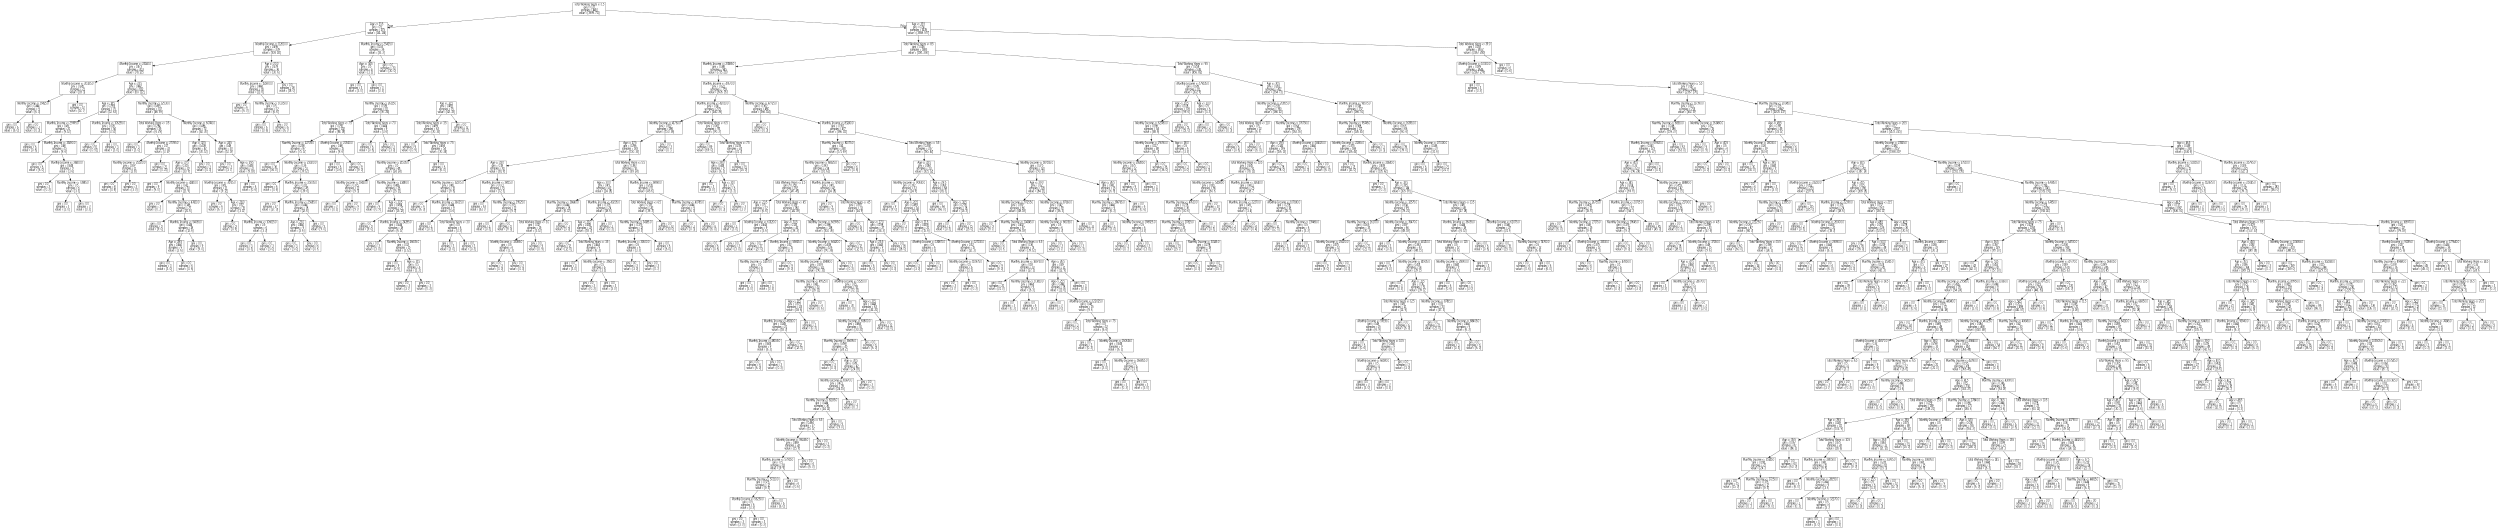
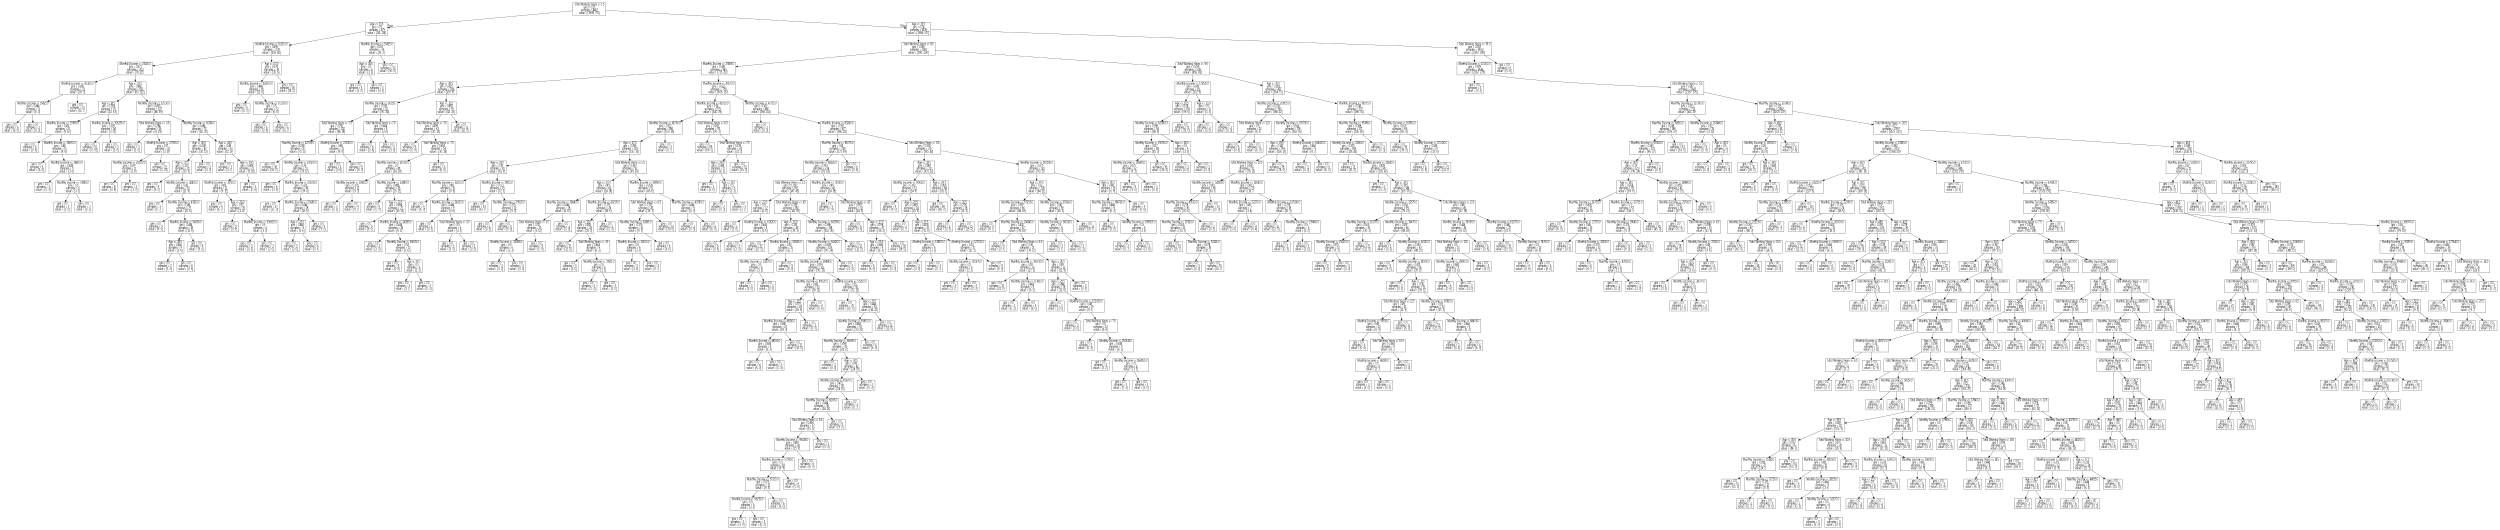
node "Age <= 28.5 gini = 0.425 samples = 186 value = [129, 57]": added
edge "Age <= 42.5 gini = 0.48 samples = 15 value = [9, 6]" -> "Age <= 46.0 gini = 0.165 samples = 33 value = [30, 3]": now "Age <= 42.5 gini = 0.48 samples = 15 value = [9, 6]" -> "Age <= 34.5 gini = 0.444 samples = 9 value = [3, 6]"
